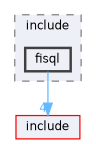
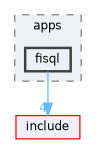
cluster "include": label "include" -> "apps"
